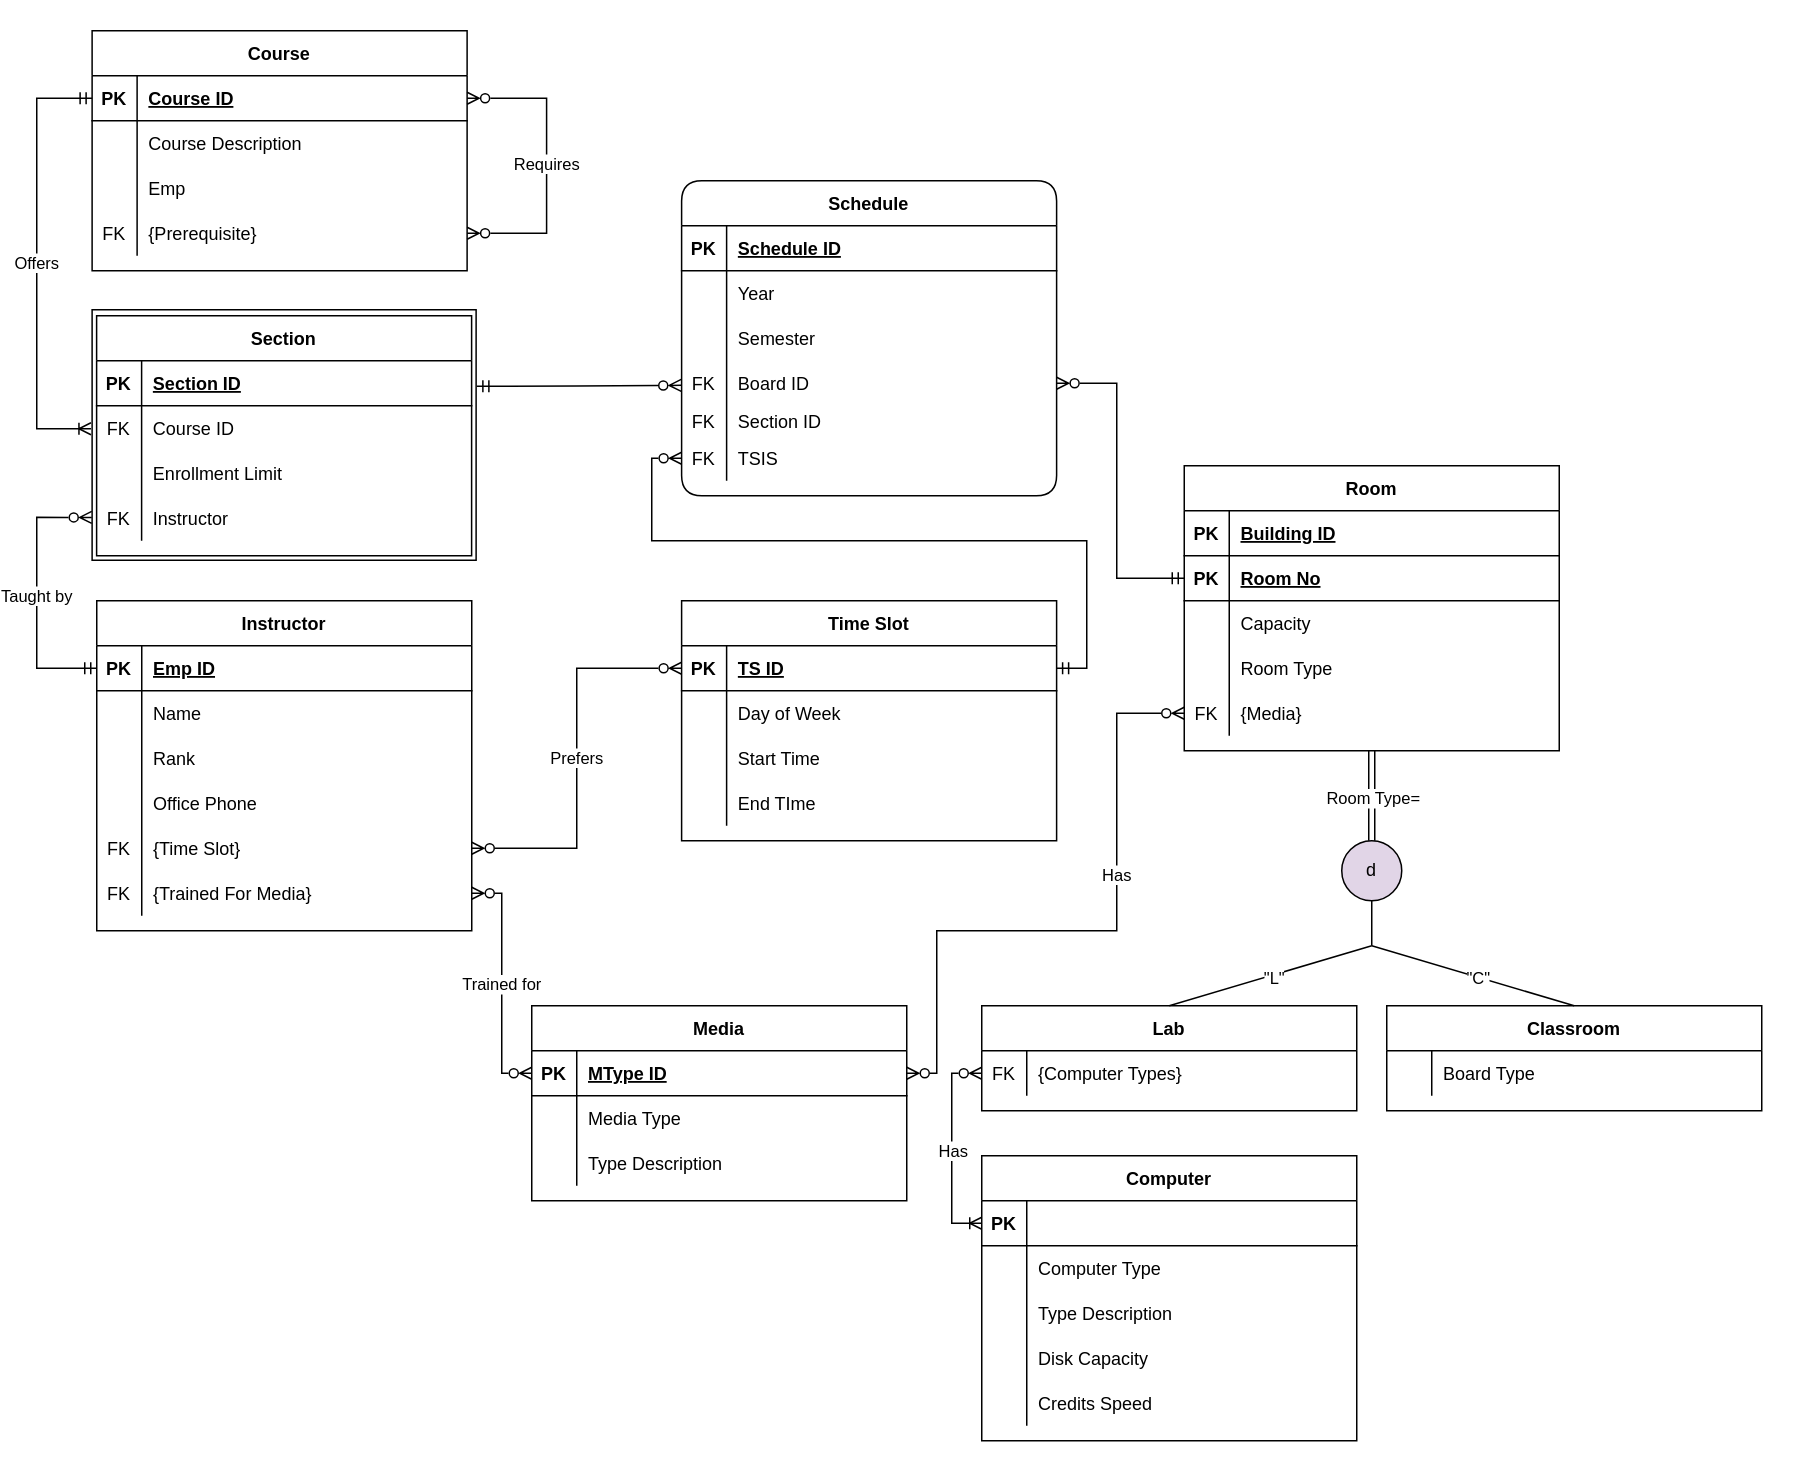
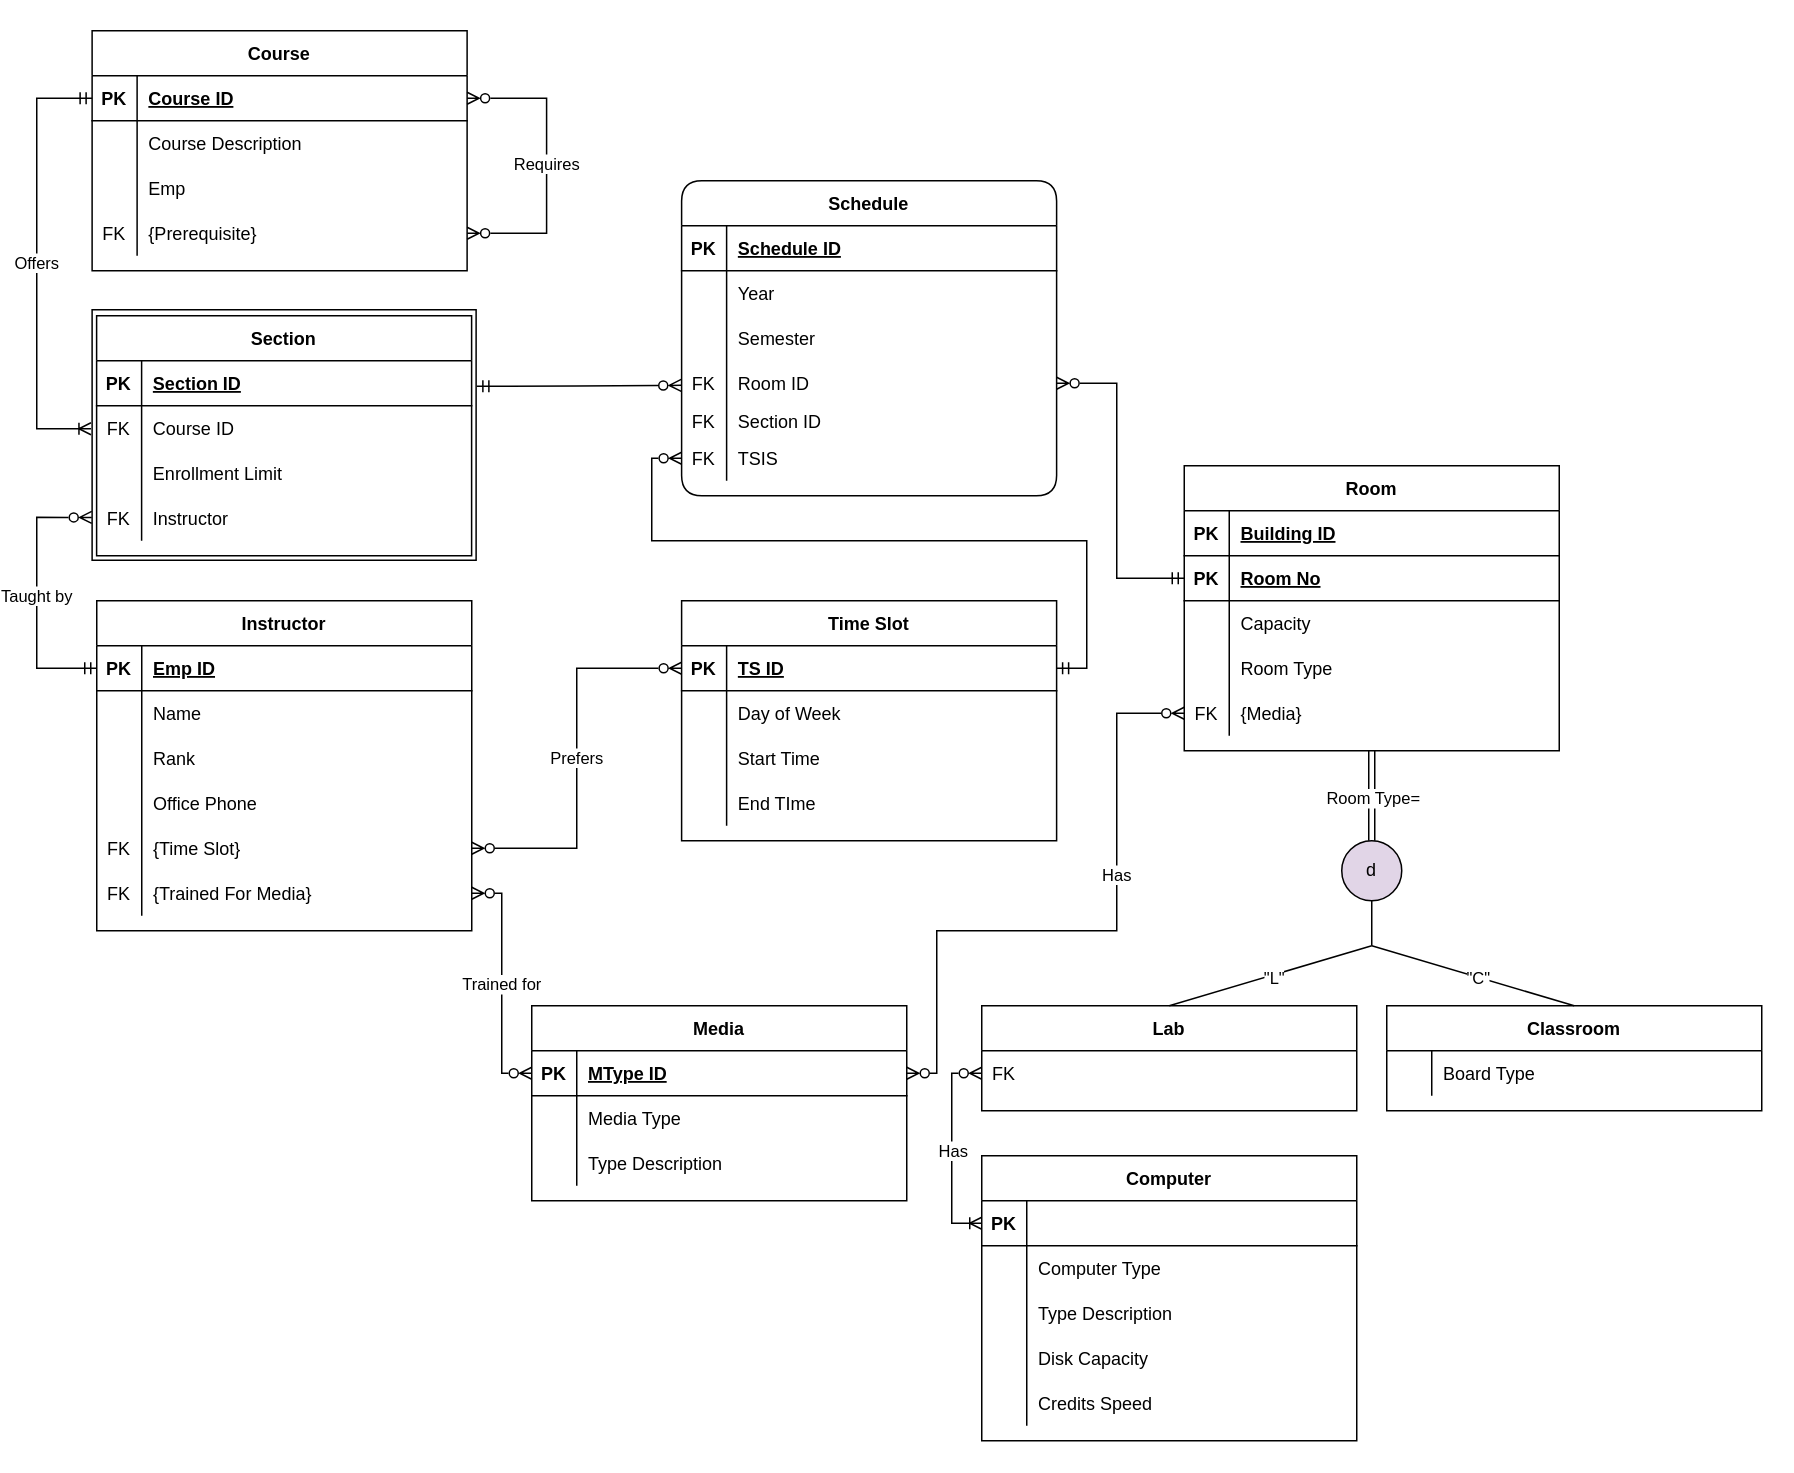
node "Board ID": label "Board ID" -> "Room ID"
node "{Computer Types}": removed
